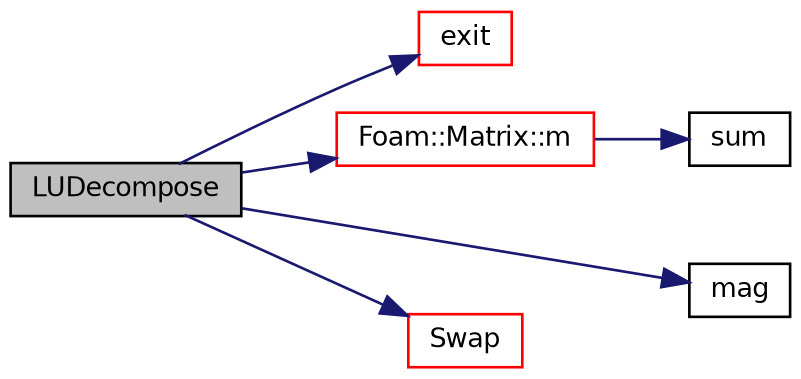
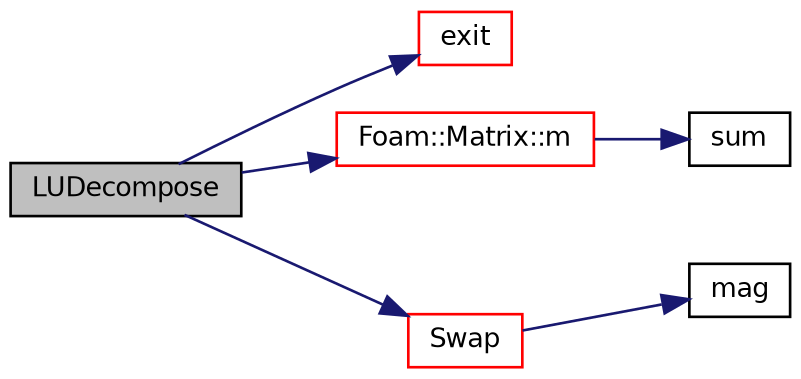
edge "LUDecompose" -> "mag": now "Swap" -> "mag"
